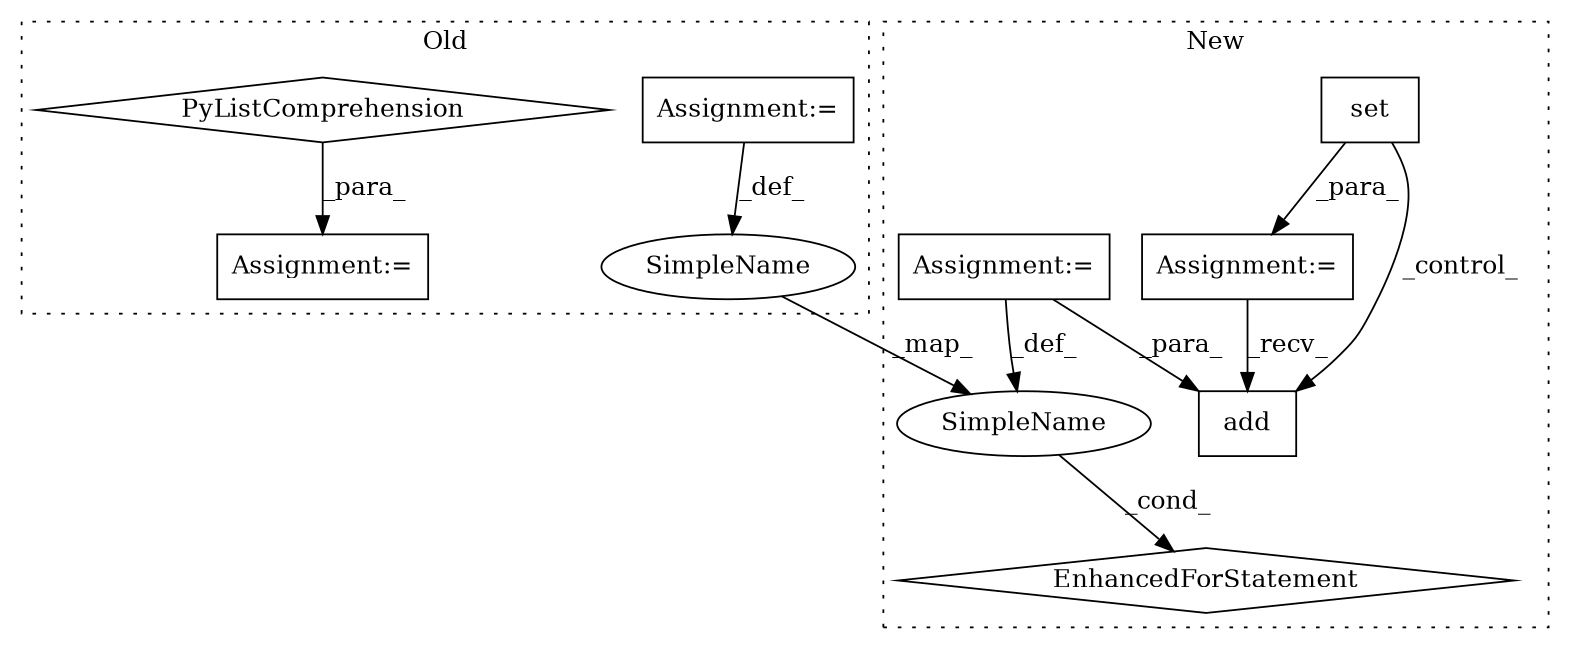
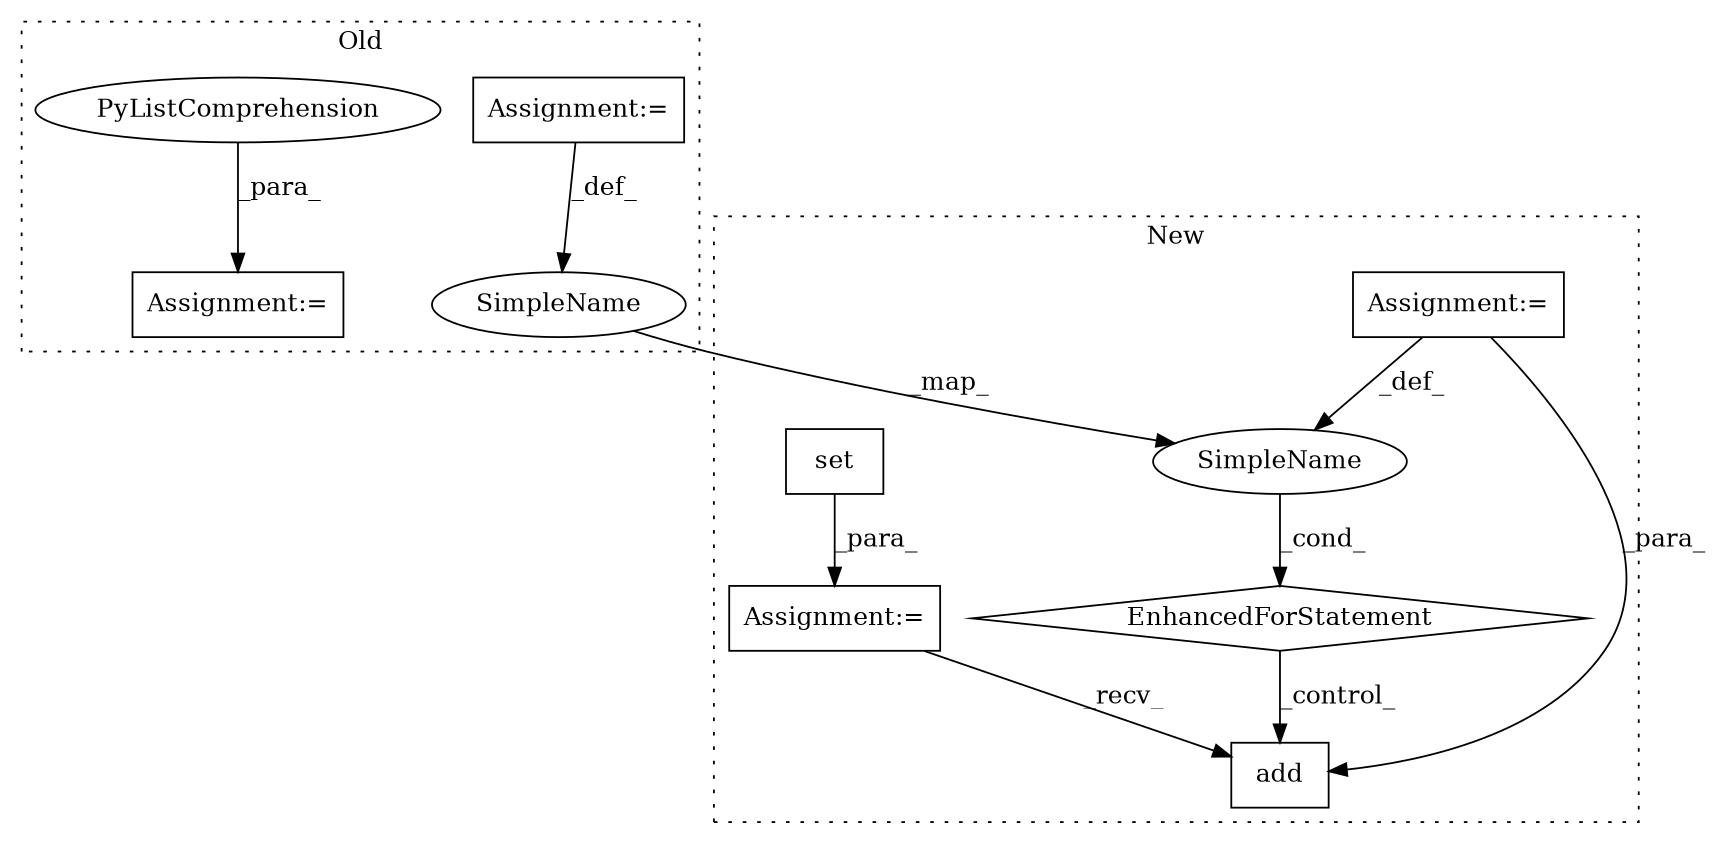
node "PyListComprehension": shape diamond -> ellipse
edge "set" -> "add": now "EnhancedForStatement" -> "add"
